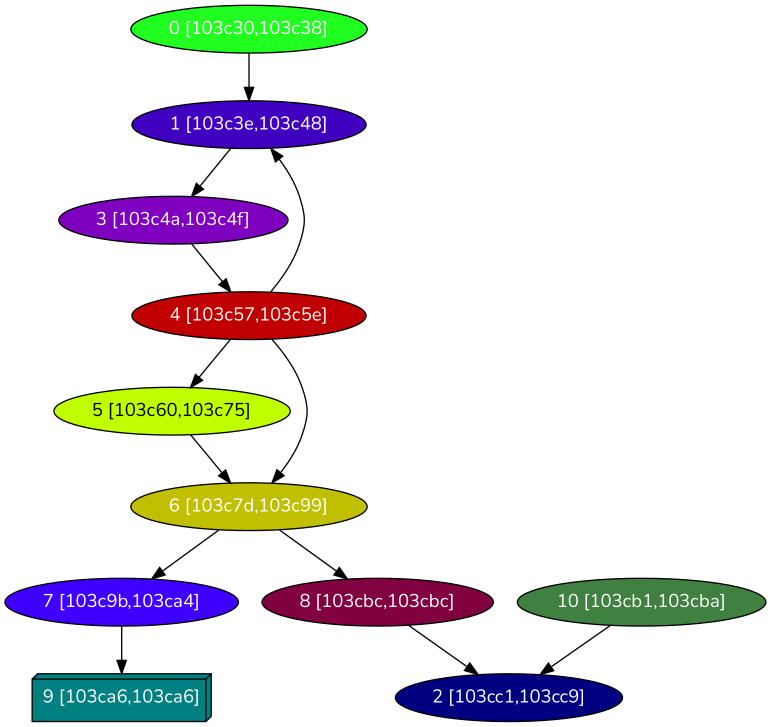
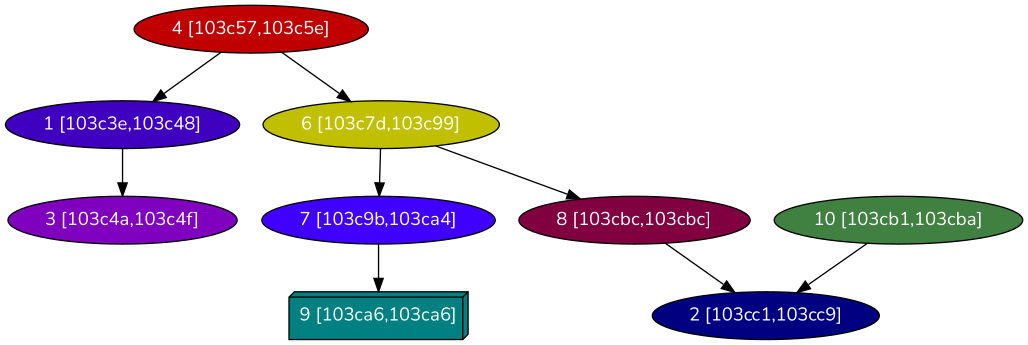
node "0 [103c30,103c38]": removed
edge "3 [103c4a,103c4f]" -> "4 [103c57,103c5e]": removed
node "5 [103c60,103c75]": removed
